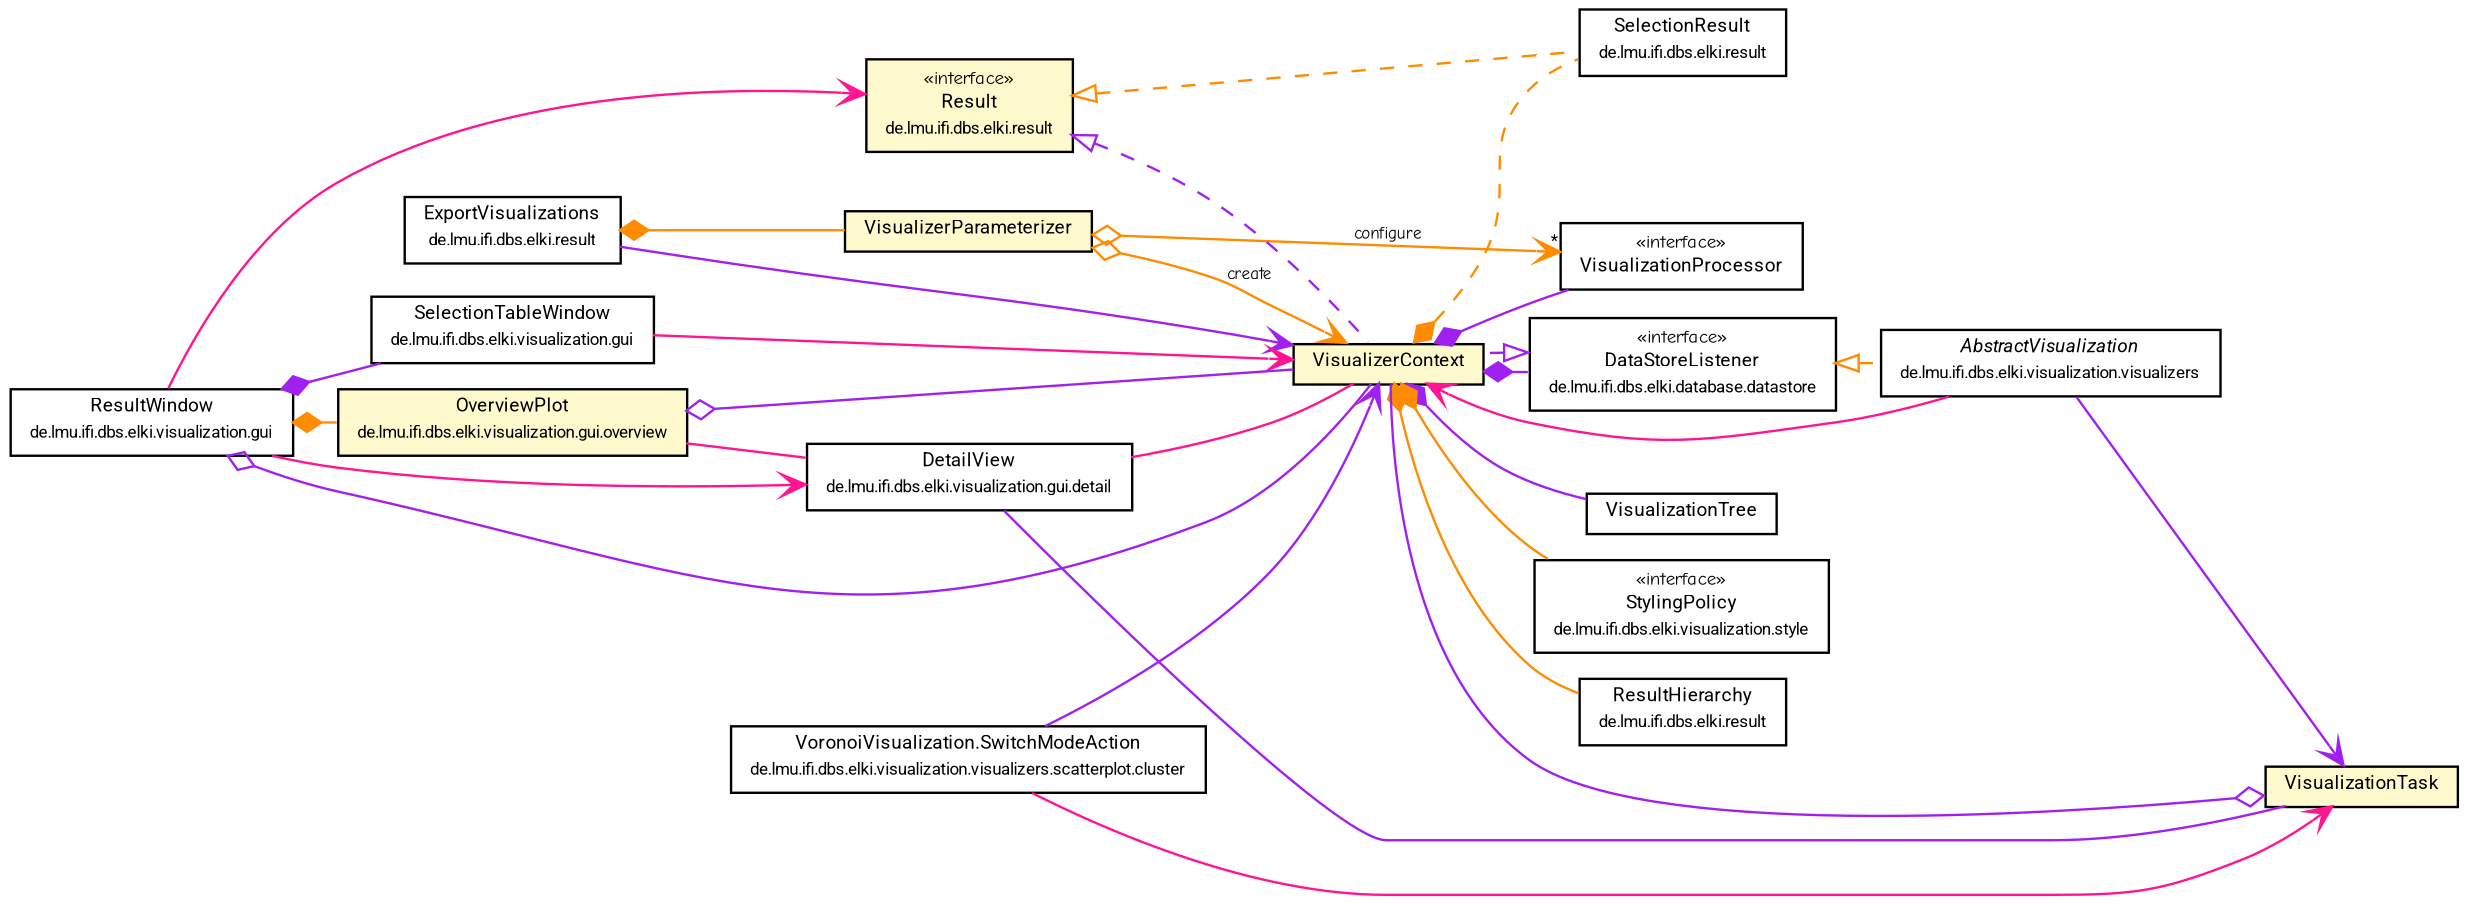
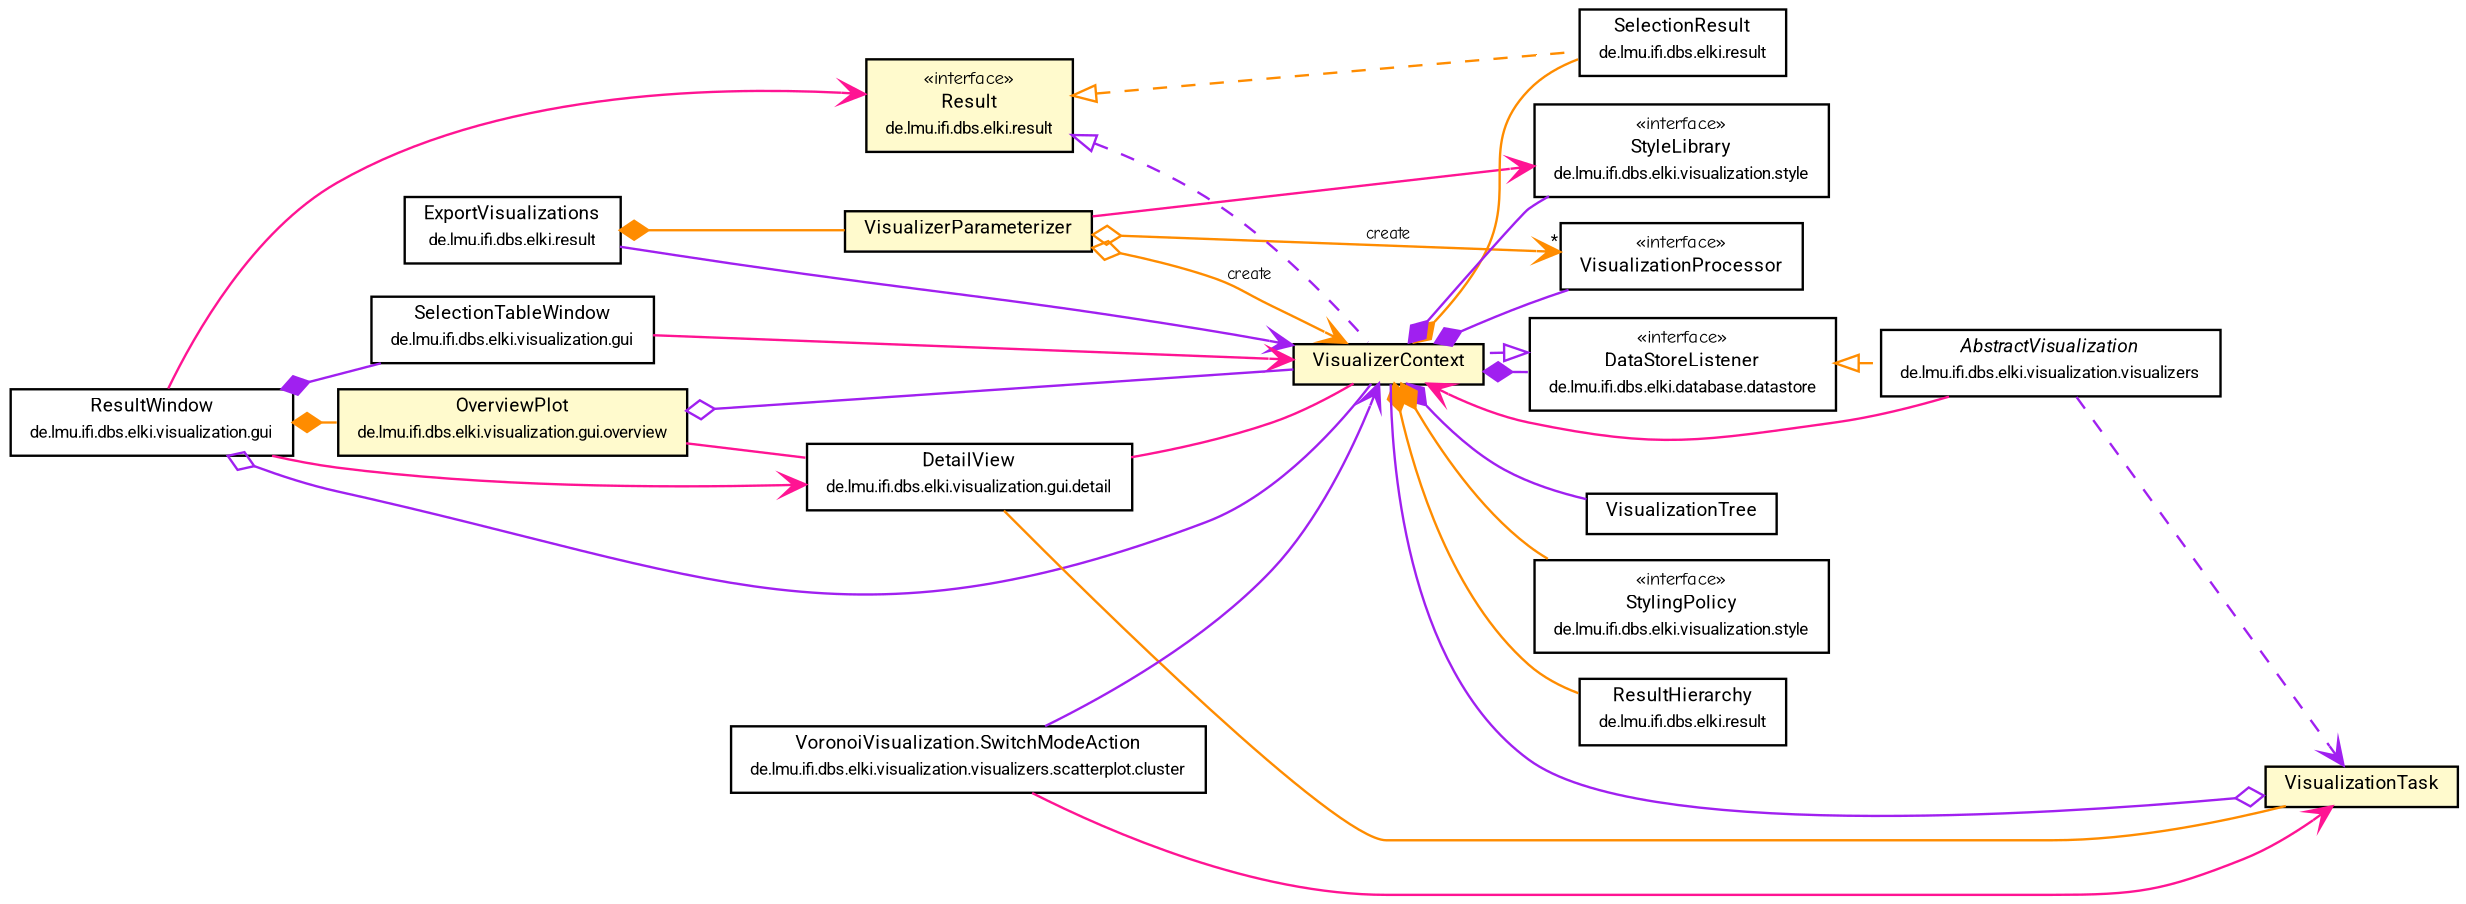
node "StyleLibrary": added
edge "SelectionResult" -> "VisualizerContext": style dashed -> solid
edge "VisualizerParameterizer" -- "VisualizationProcessor": label "configure" -> "create"
edge "AbstractVisualization" -> "VisualizationTask": style solid -> dashed
edge "DetailView" -- "VisualizationTask": color purple -> darkorange
